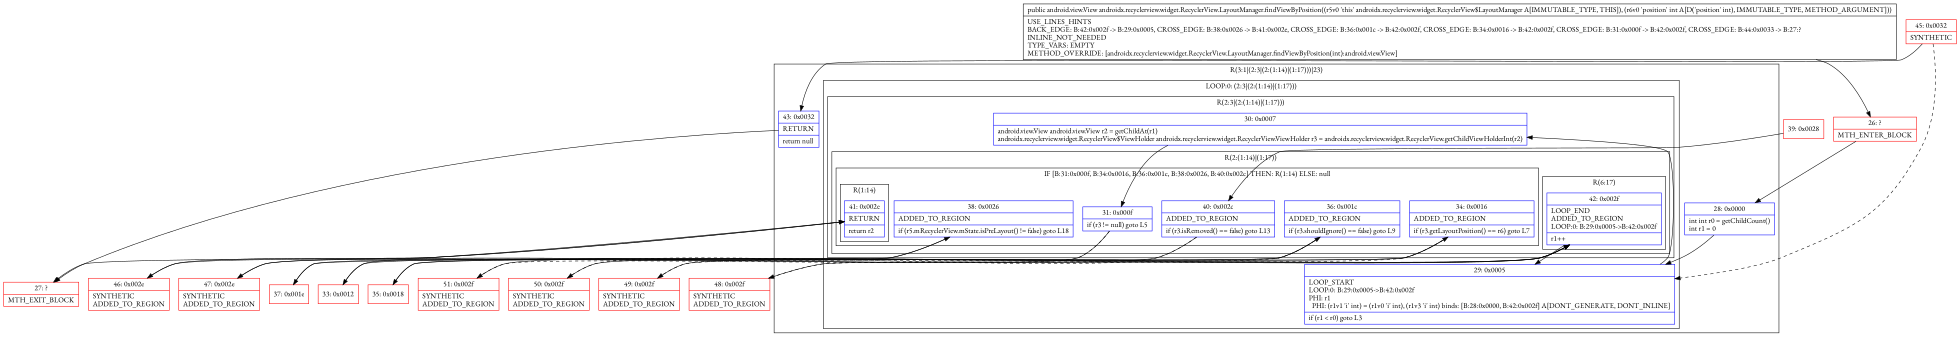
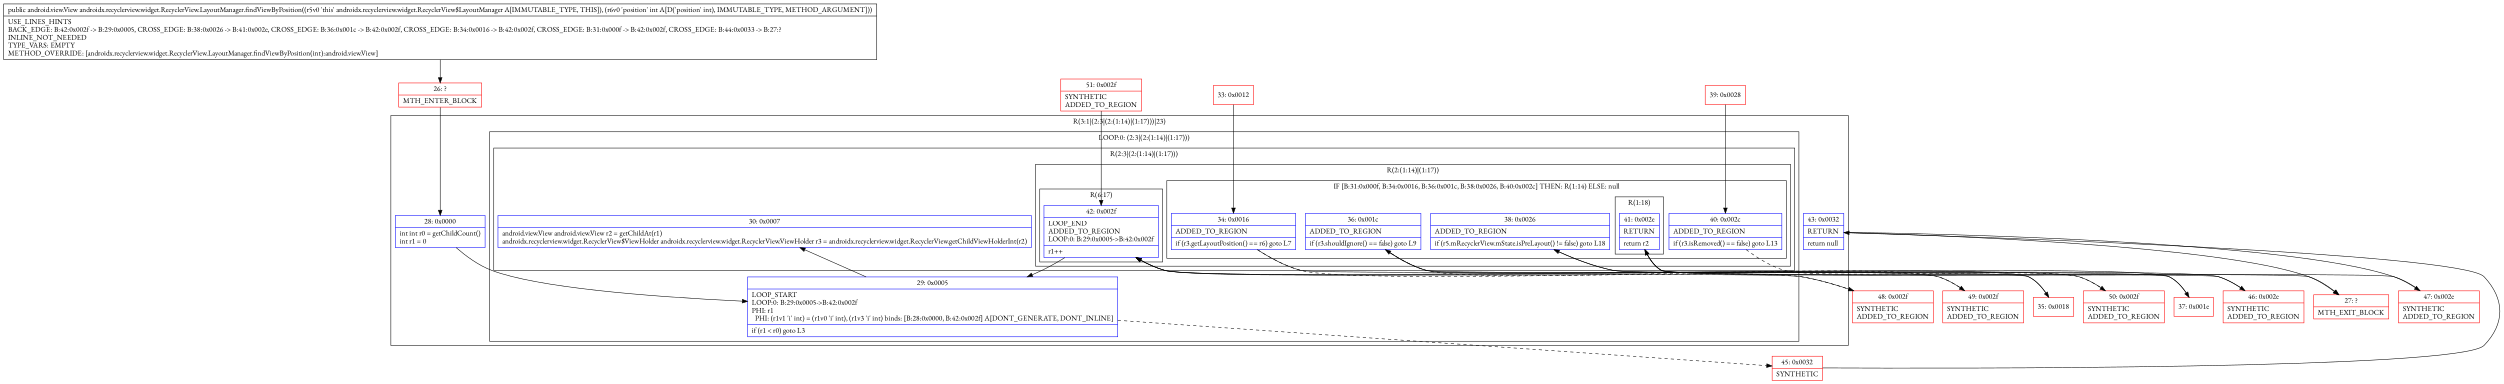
cluster "R(1:14)": label "R(1:14)" -> "R(1:18)"
edge "45: 0x0032" -> "29: 0x0005": reversed
node "31: 0x000f": removed
edge "40: 0x002c" -> "47: 0x002e": now "43: 0x0032" -> "47: 0x002e"
